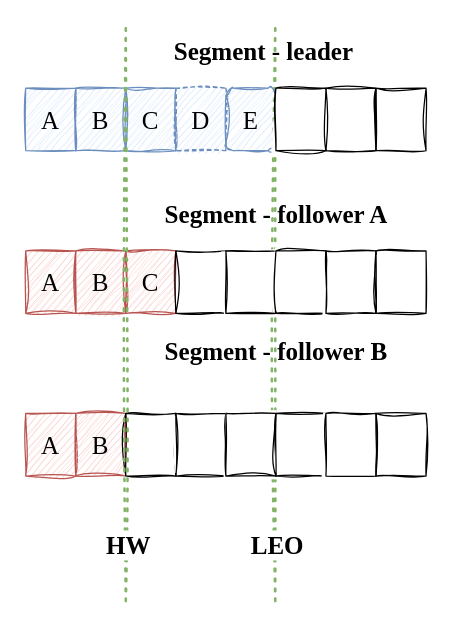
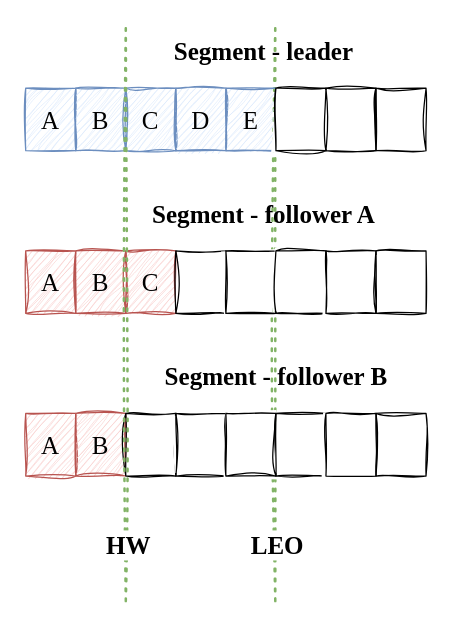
node "D": style dashed -> solid
node "E": shape rounded rectangle -> rectangle
node "Segment - follower A": moved (276, 213) -> (263, 213)
node "Segment - follower B": moved (276, 351) -> (276, 376)
